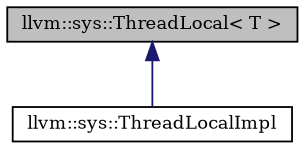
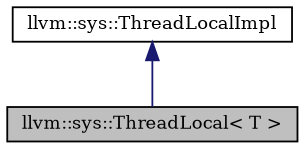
edge "llvm::sys::ThreadLocalImpl" -> "llvm::sys::ThreadLocal< T >": reversed
